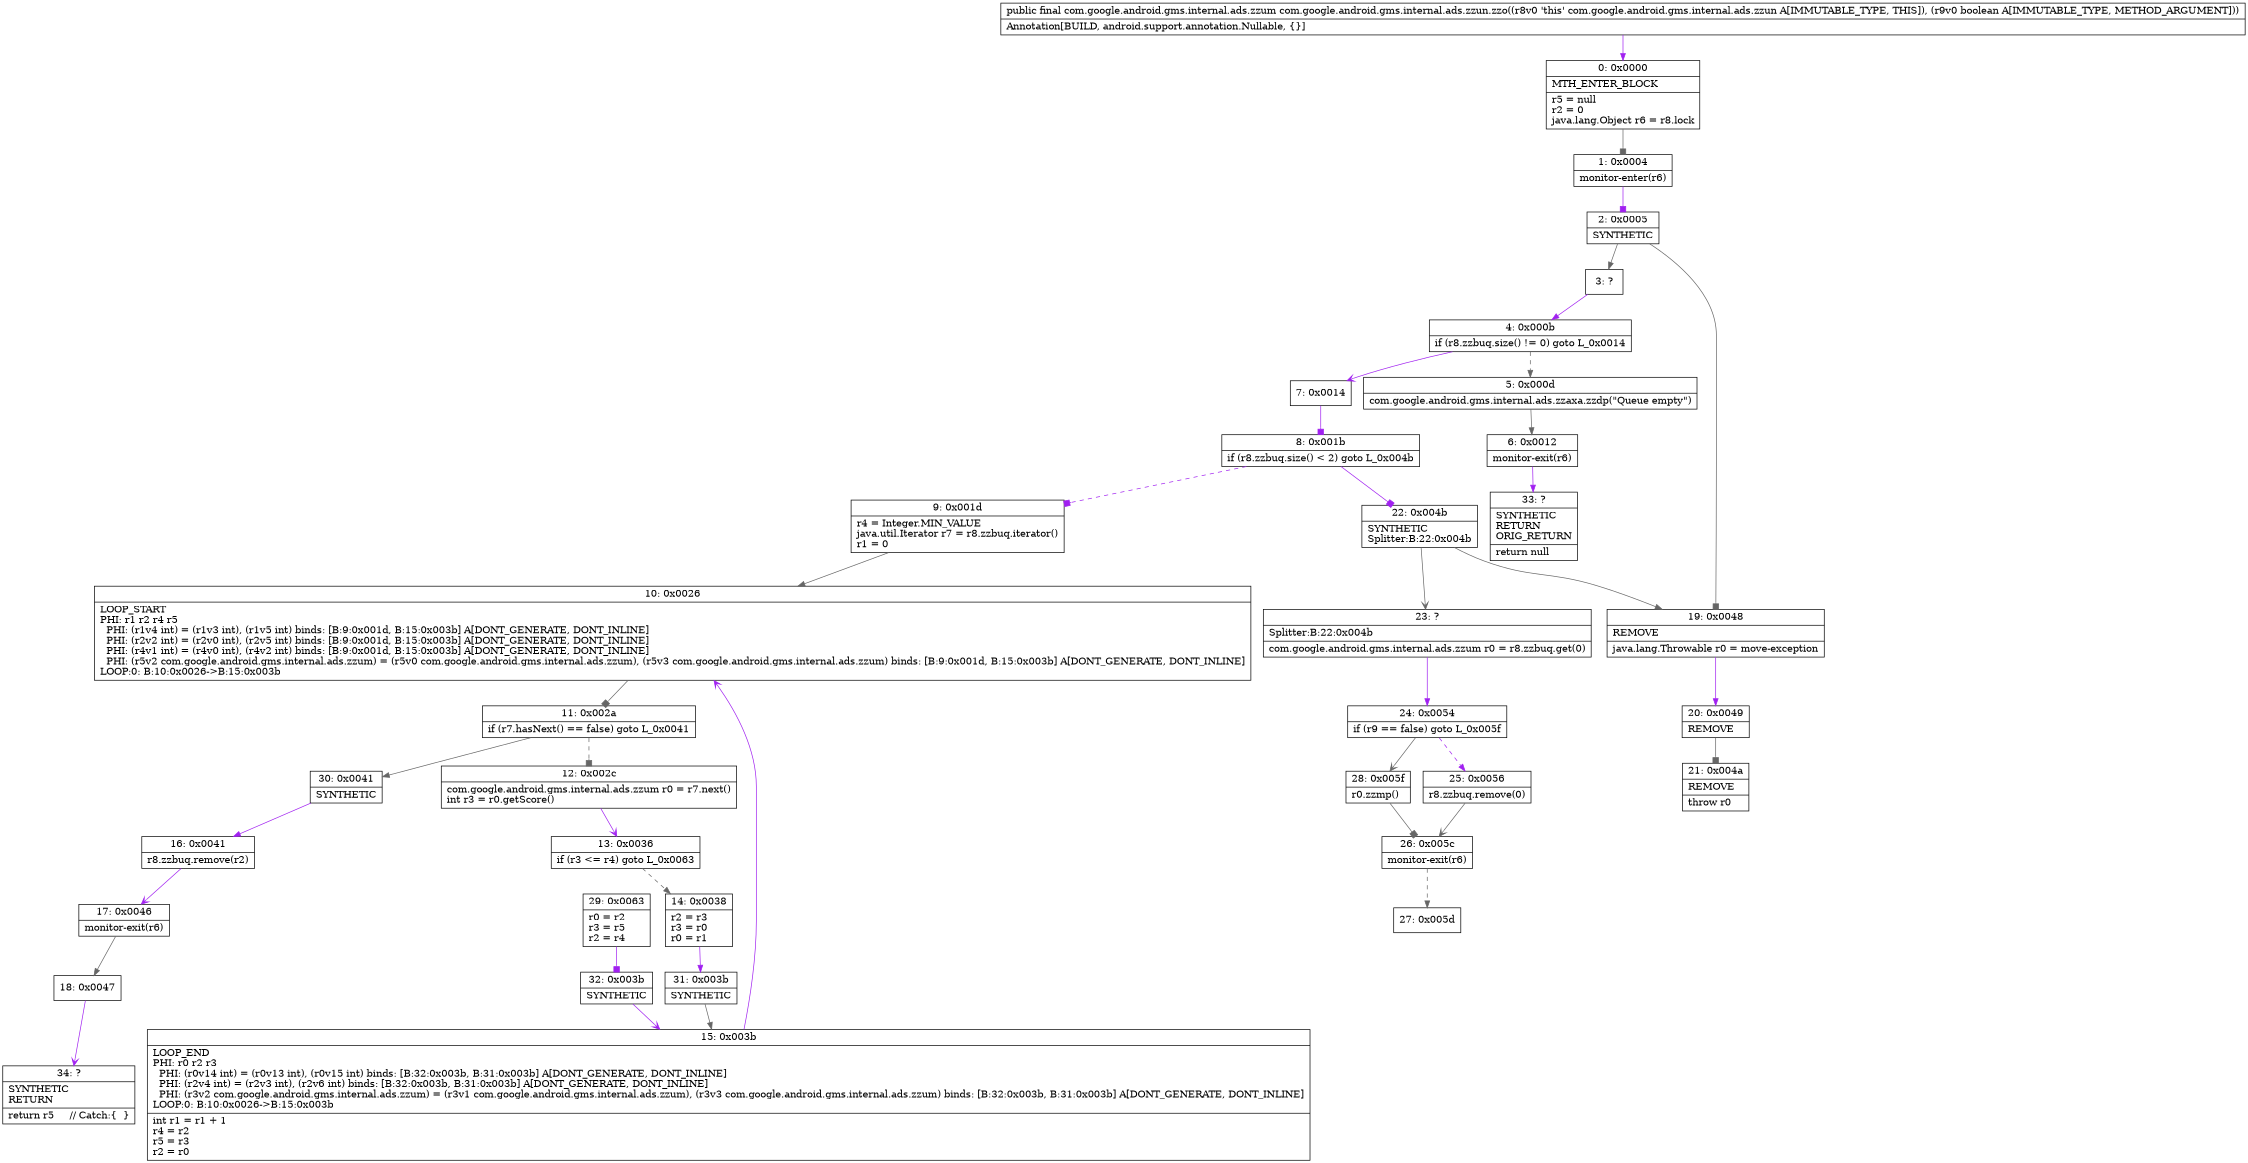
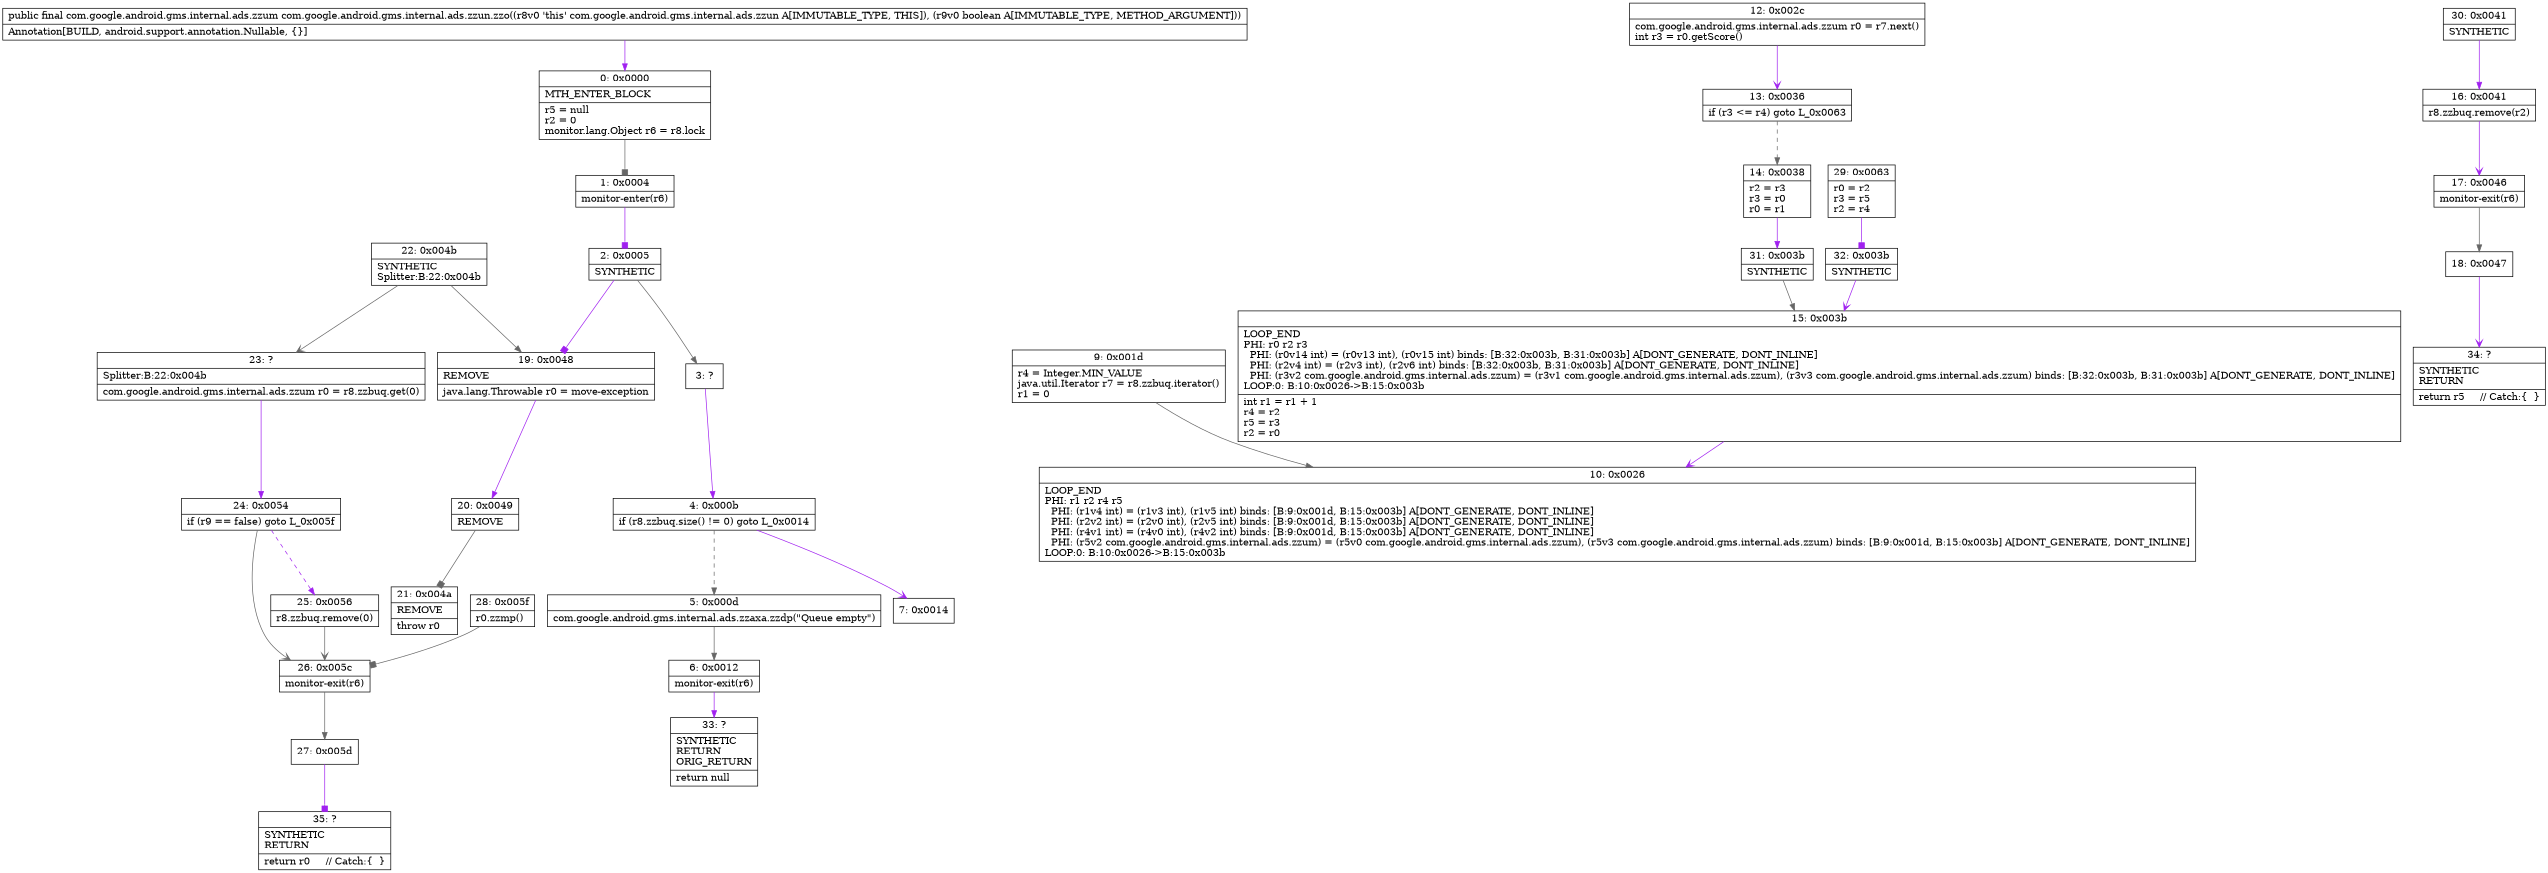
node "0: 0x0000": text "java.lang.Object r6 = r8.lock" -> "monitor.lang.Object r6 = r8.lock"
edge "2: 0x0005" -> "19: 0x0048": color gray40 -> purple
node "8: 0x001b": removed
node "10: 0x0026": text "LOOP_START" -> "LOOP_END"
node "11: 0x002a": removed
edge "24: 0x0054" -> "28: 0x005f": now "24: 0x0054" -> "26: 0x005c"
node "35: ?": added
edge "26: 0x005c" -> "27: 0x005d": style dashed -> solid
